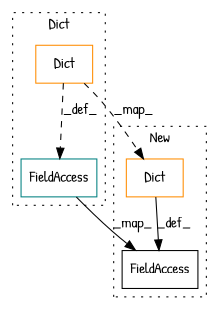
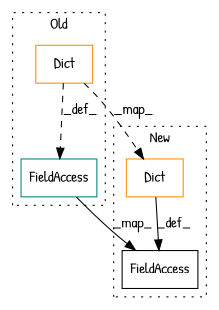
cluster "Dict": label "Dict" -> "Old"
